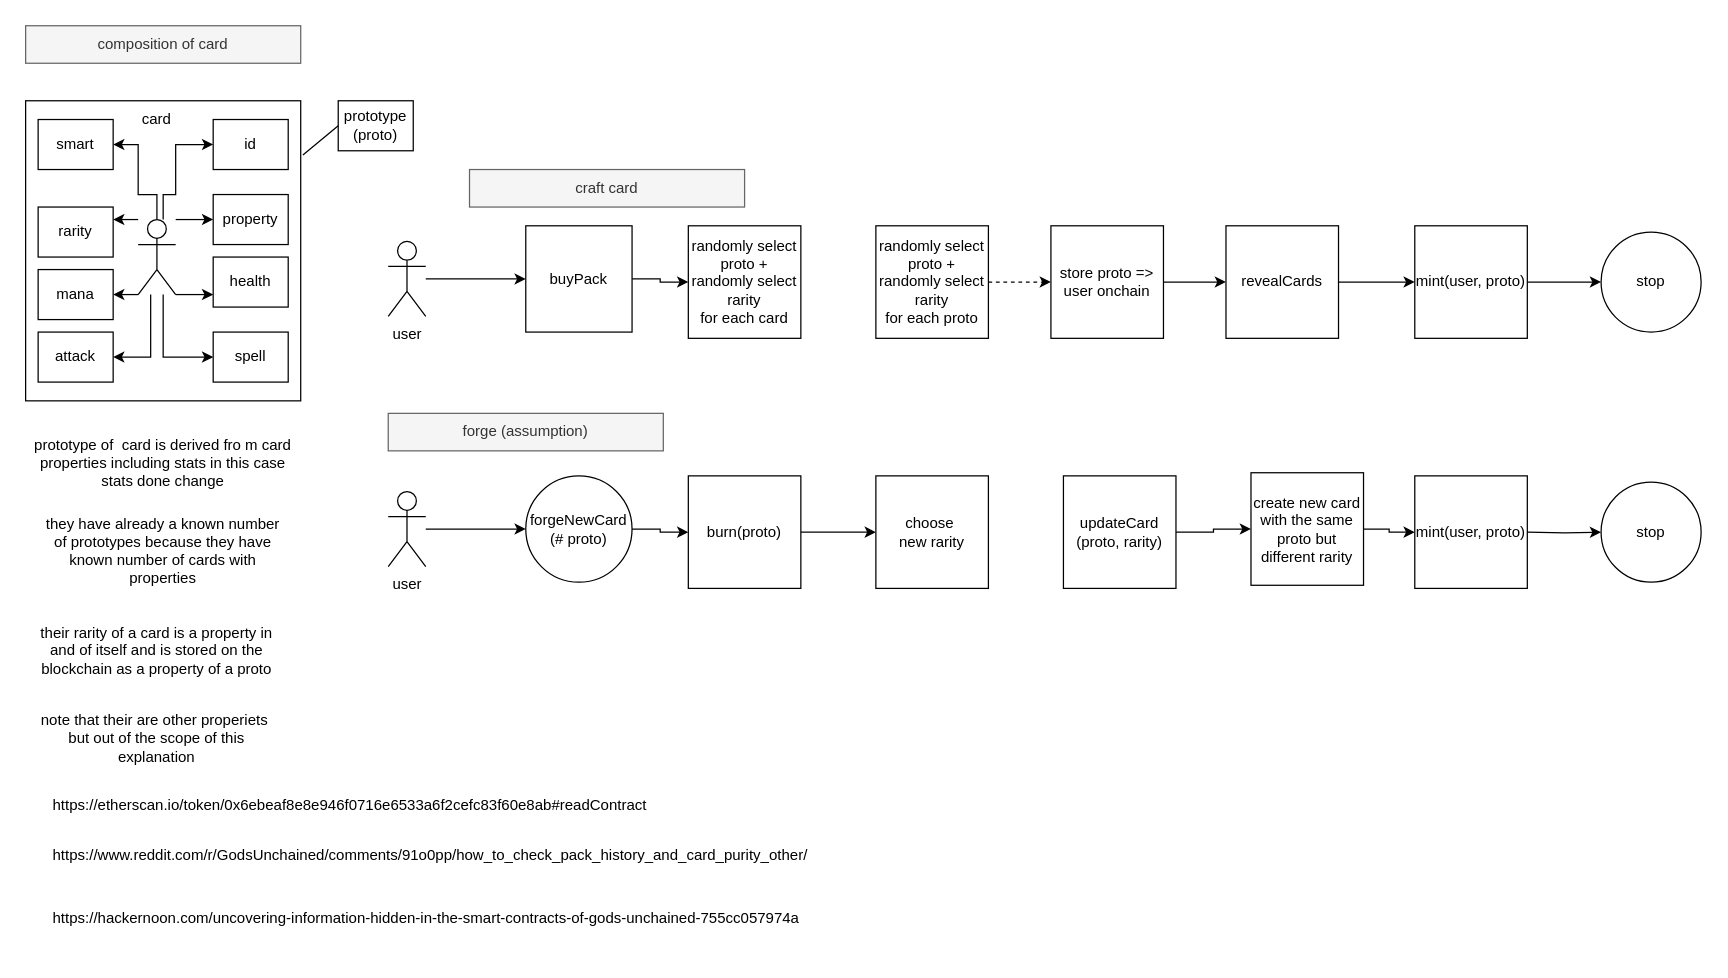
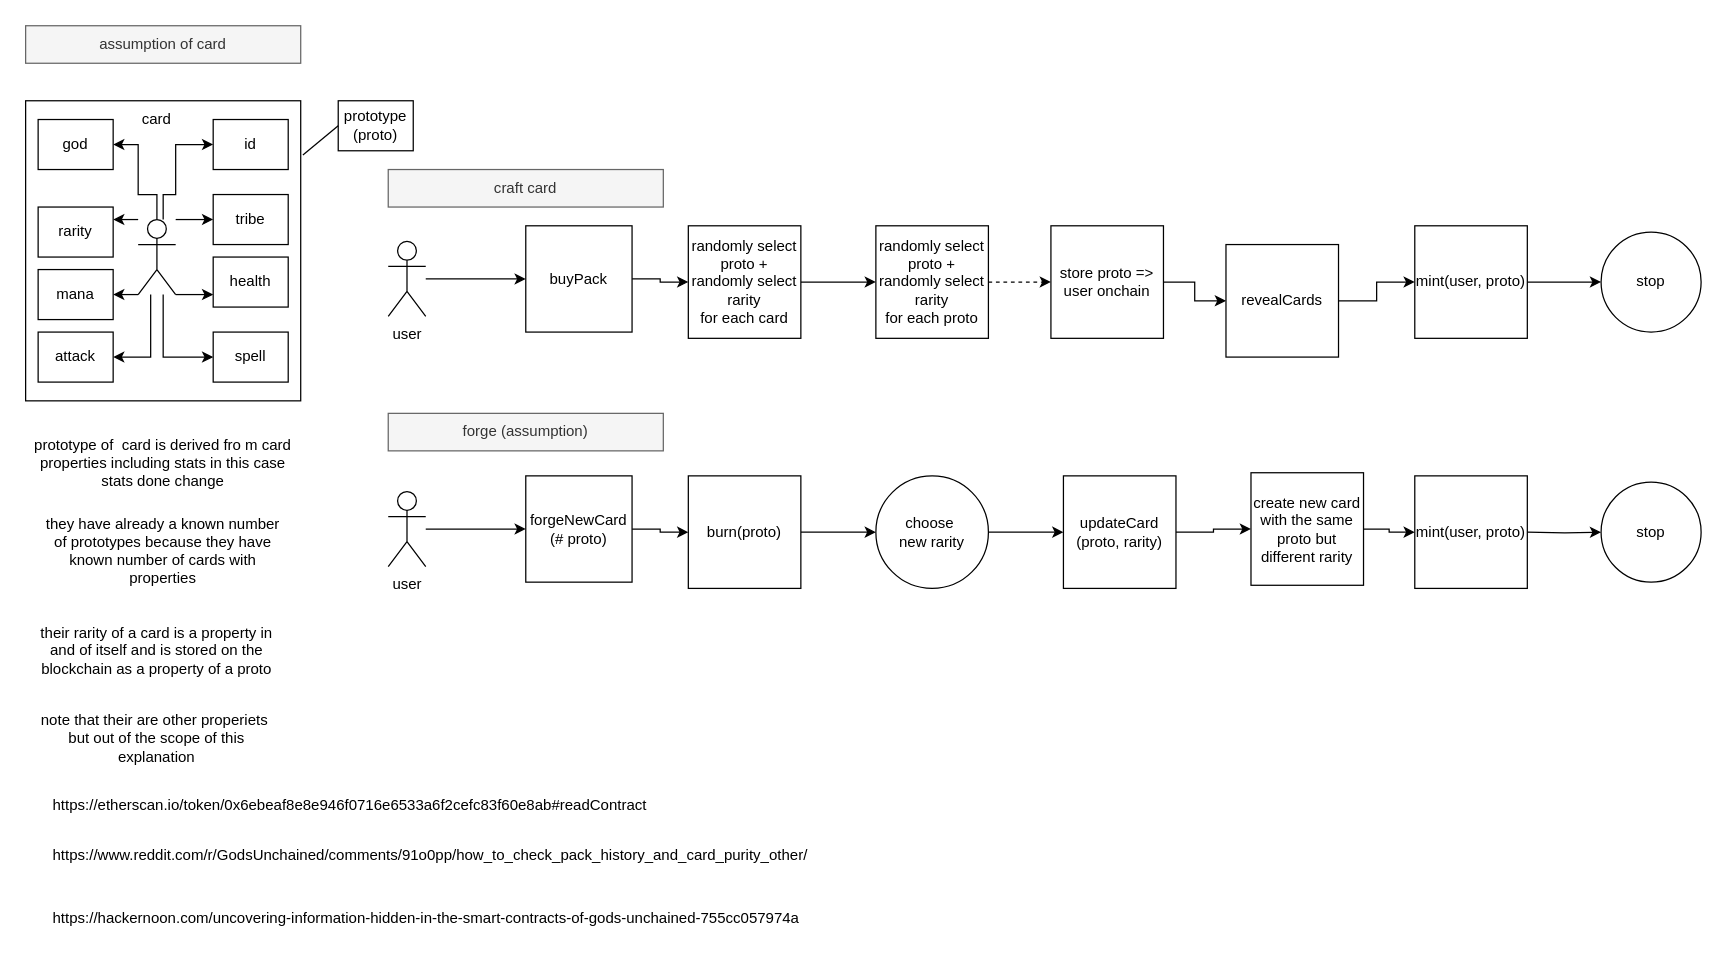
node "composition of card": label "composition of card" -> "assumption of card"
node "smart": label "smart" -> "god"
node "craft card": moved (607, 188) -> (526, 188)
node "property": label "property" -> "tribe"
edge "randomly select proto + randomly select rarity for each card" -> "randomly select proto + randomly select rarity for each proto": added
node "revealCards": moved (1282, 282) -> (1282, 301)
node "forgeNewCard (# proto)": shape ellipse -> rectangle
node "choose new rarity": shape rectangle -> ellipse
edge "choose new rarity" -> "updateCard (proto, rarity)": added
